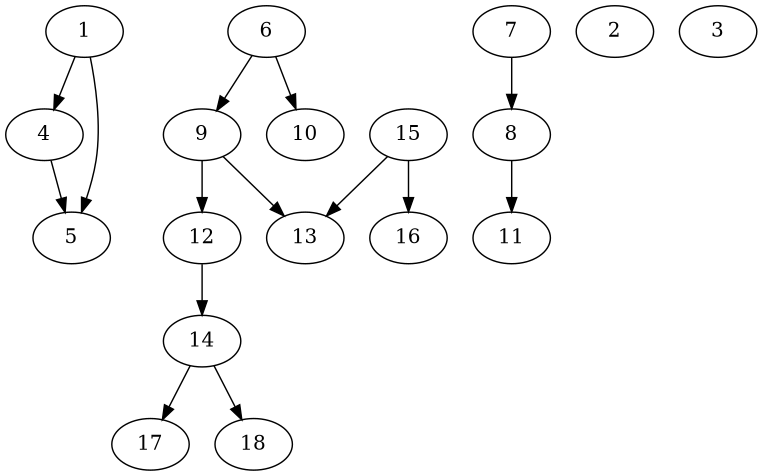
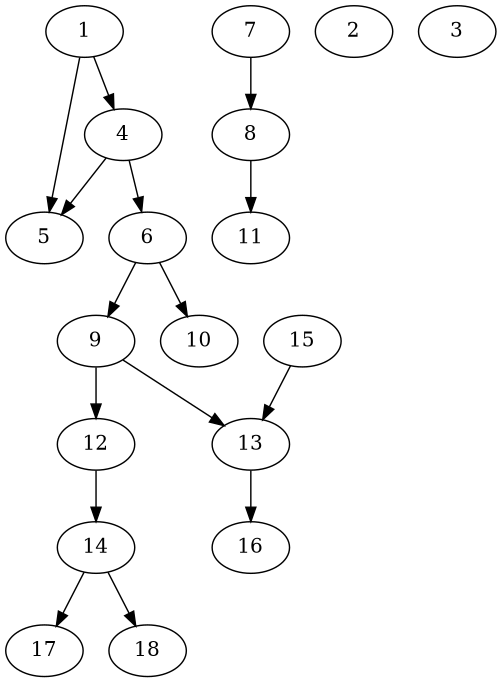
edge "4" -> "6": added
edge "15" -> "16": now "13" -> "16"
